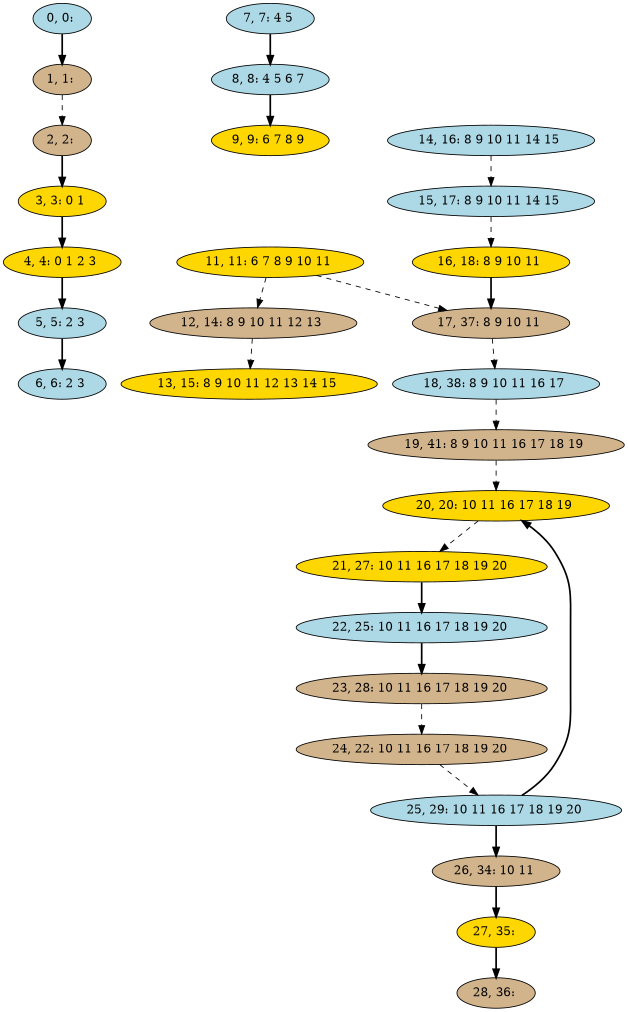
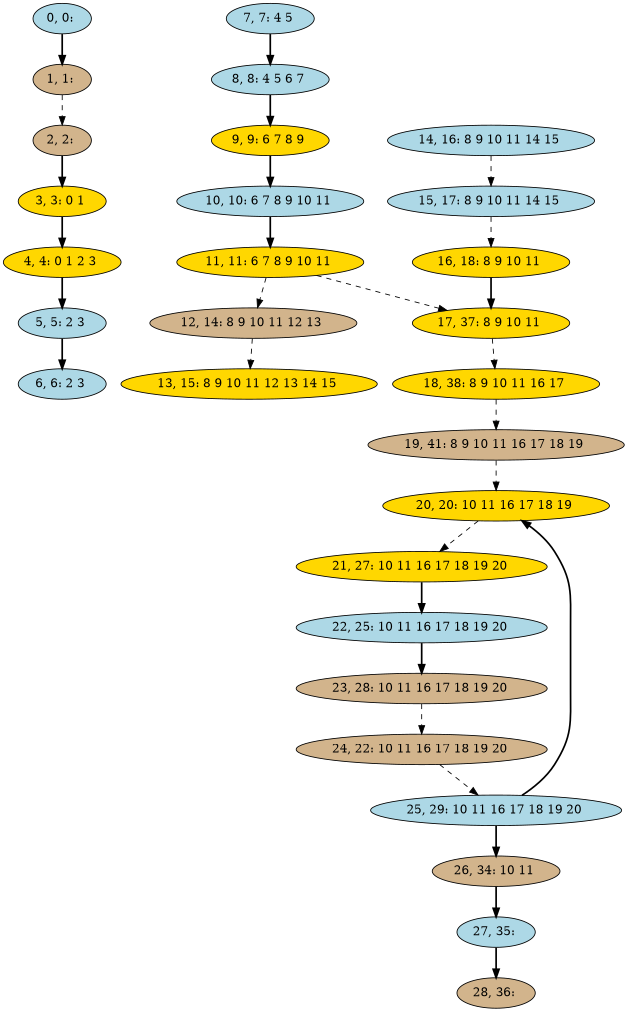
node "10, 10: 6 7 8 9 10 11": added
node "17, 37: 8 9 10 11": fillcolor tan -> gold
node "18, 38: 8 9 10 11 16 17": fillcolor lightblue -> gold
node "27, 35:": fillcolor gold -> lightblue
